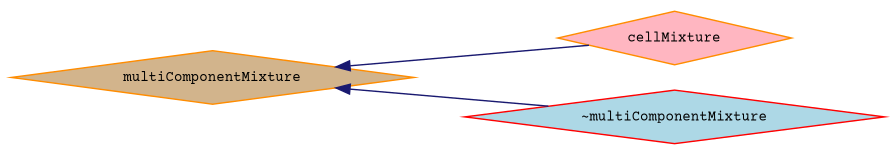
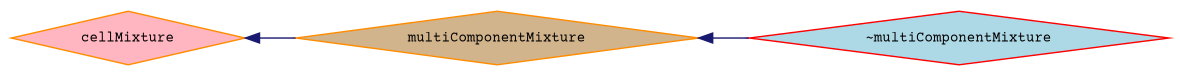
edge "cellMixture" -> "multiComponentMixture": reversed
